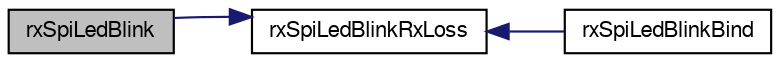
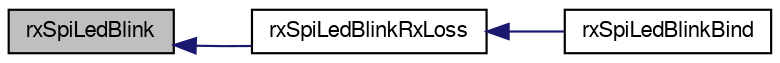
edge "rxSpiLedBlink" -> "rxSpiLedBlinkRxLoss": reversed
